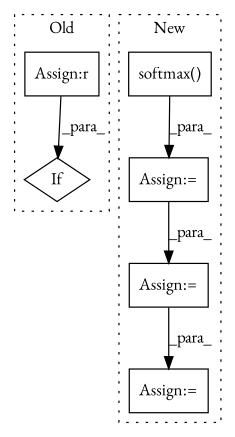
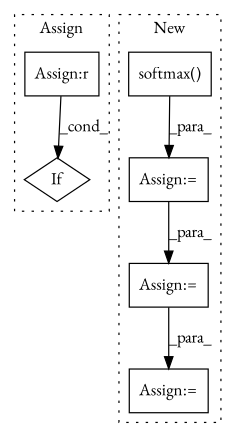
cluster "Old": label "Old" -> "Assign"
edge "Assign:r" -> "If": label "_para_" -> "_cond_"
